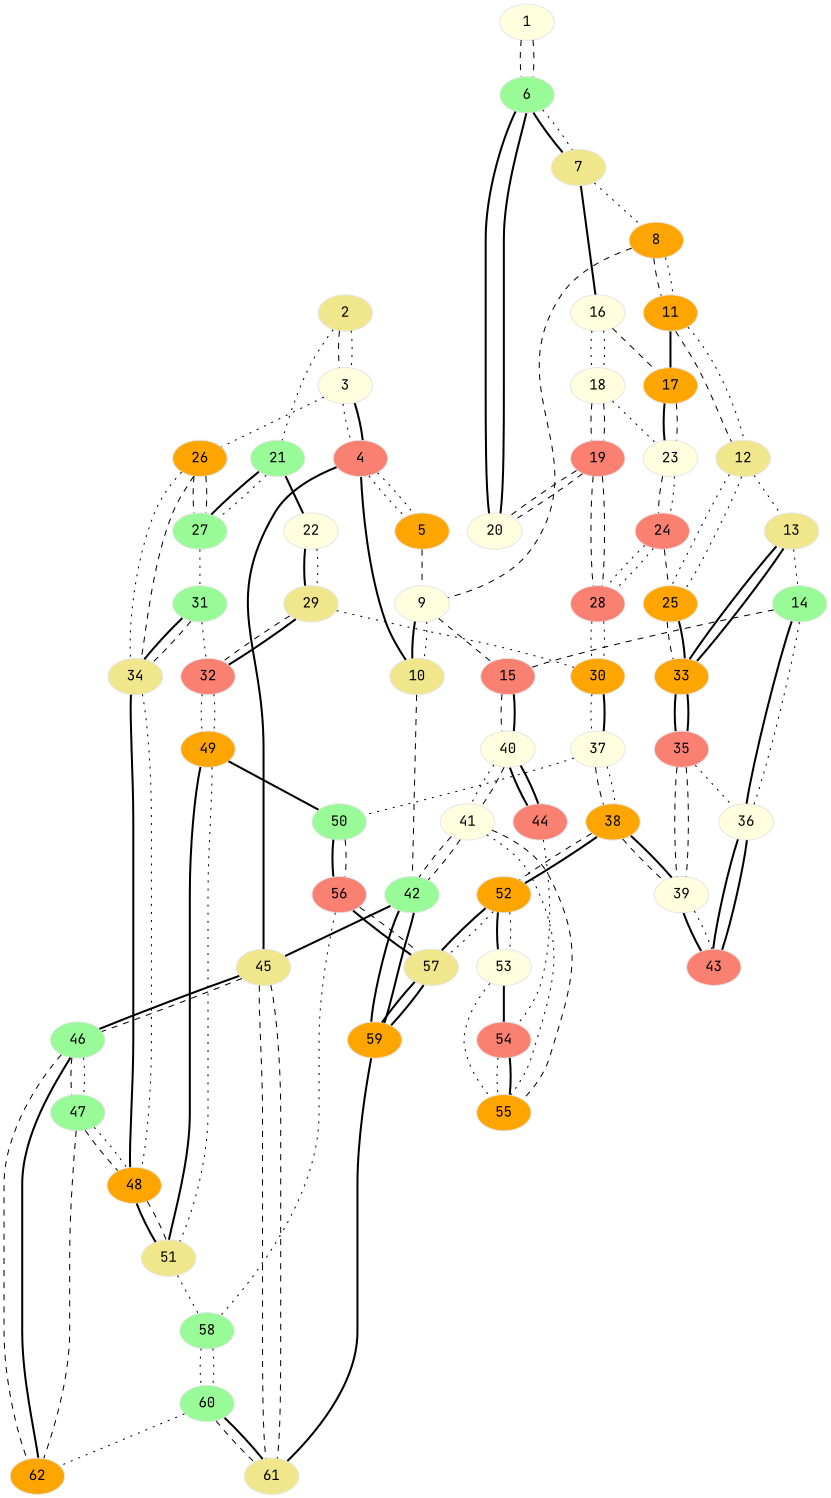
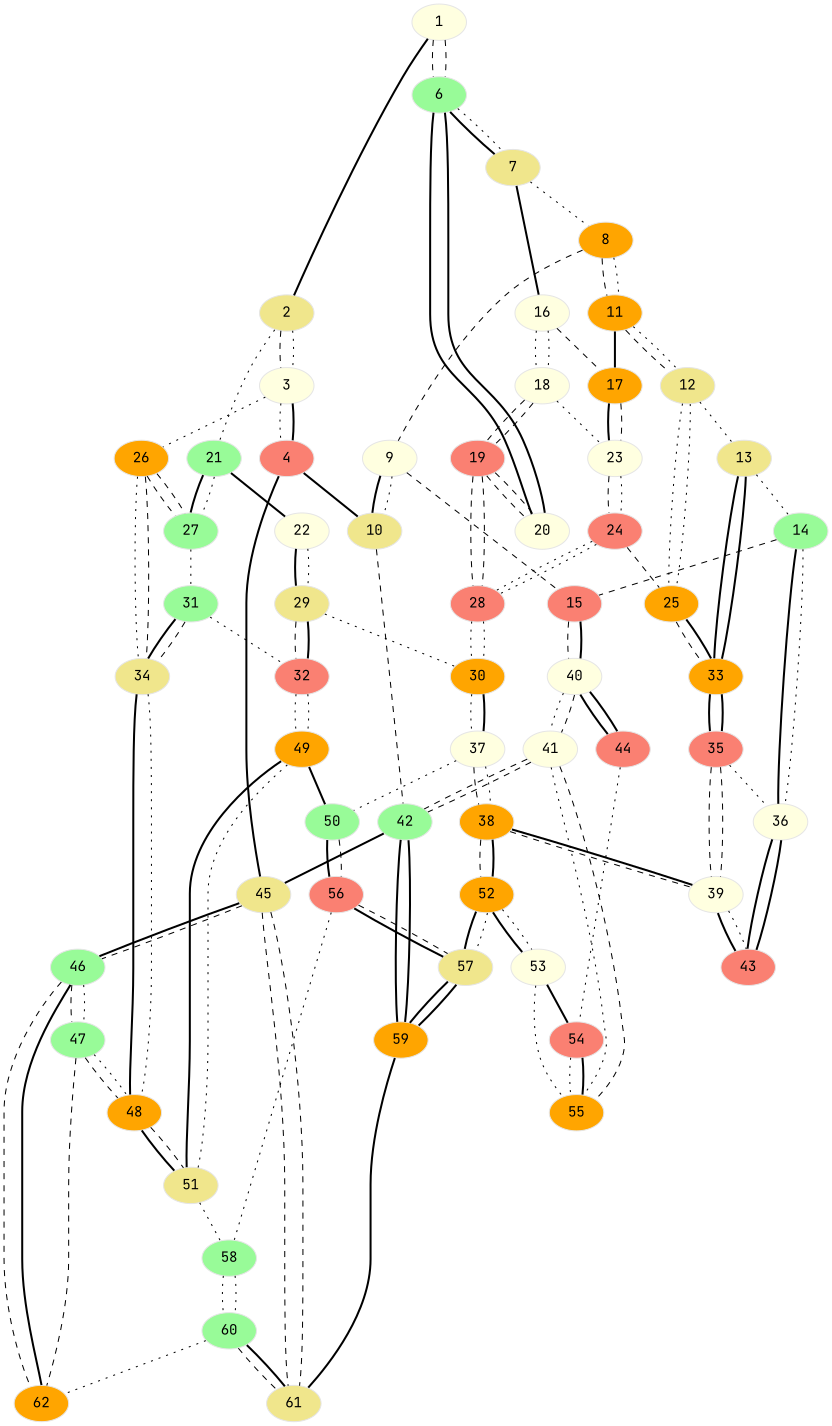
edge "1" -- "2": added
node "5": removed
